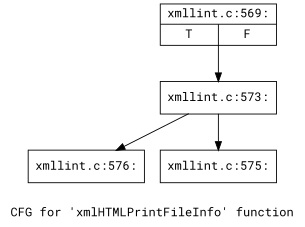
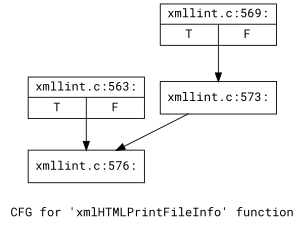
node "xmllint.c:563:": added
node "xmllint.c:575:": removed
